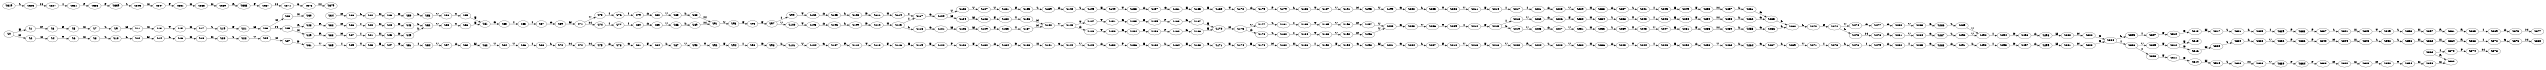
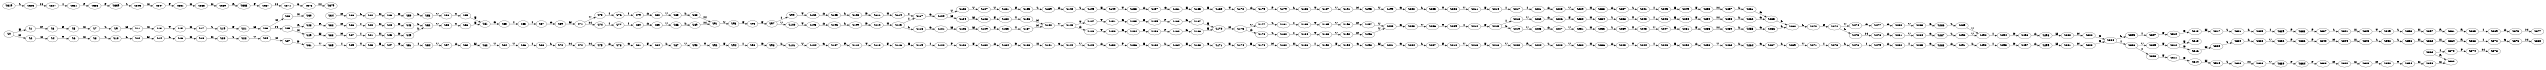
edge "S29" -> "S33": label "R" -> "H"
edge "S119" -> "S122": label "E" -> "I"
